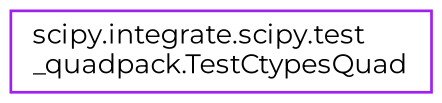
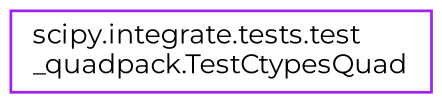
node "scipy.integrate.scipy.test _quadpack.TestCtypesQuad": label "scipy.integrate.scipy.test _quadpack.TestCtypesQuad" -> "scipy.integrate.tests.test _quadpack.TestCtypesQuad"
